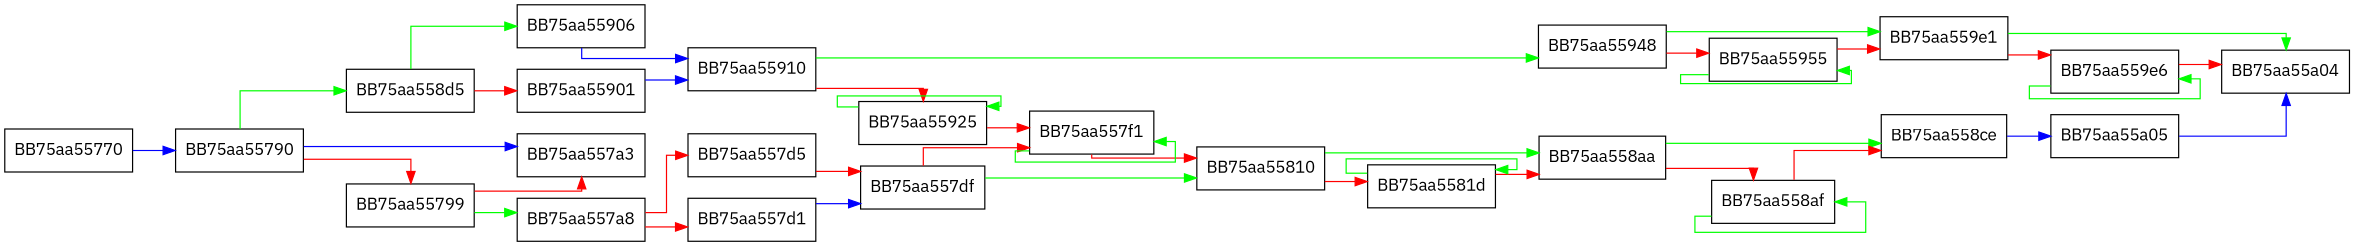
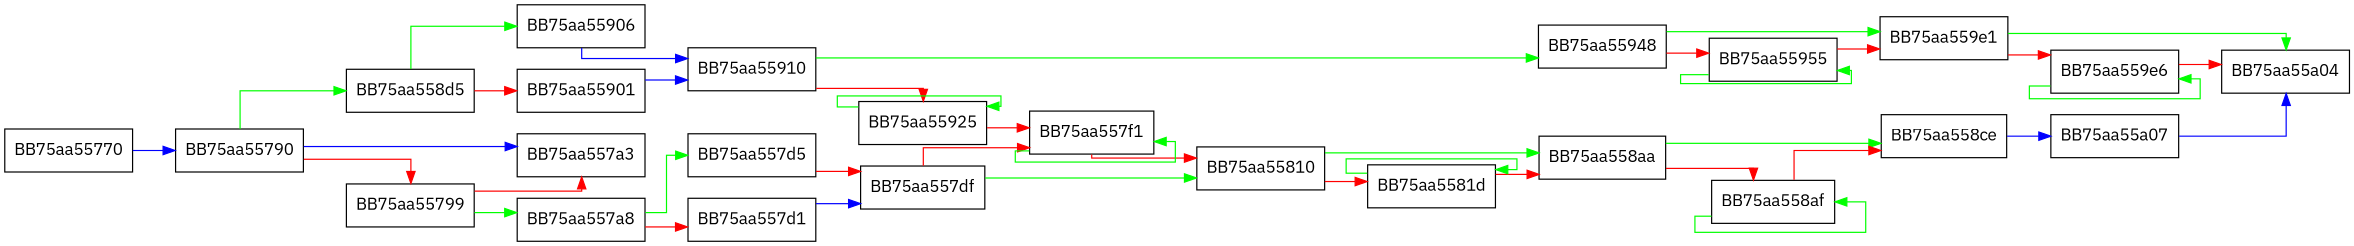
node "BB75aa55a05": label "BB75aa55a05" -> "BB75aa55a07"
edge "BB75aa557a8" -> "BB75aa557d5": color red -> green
